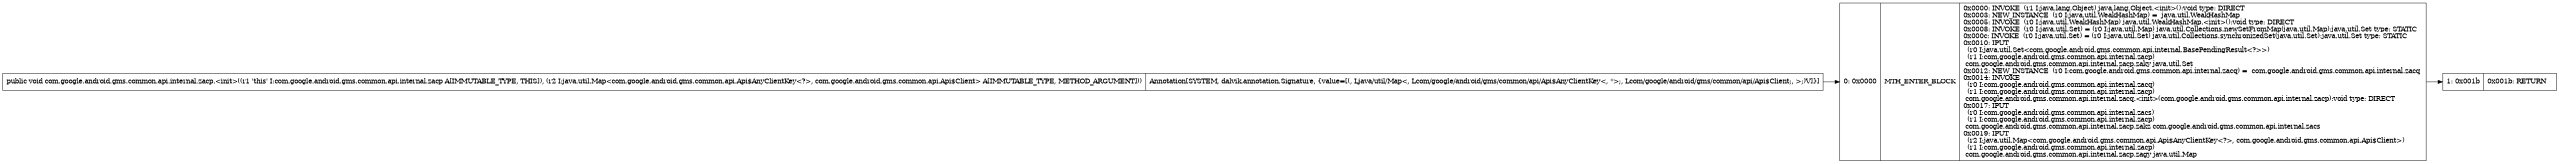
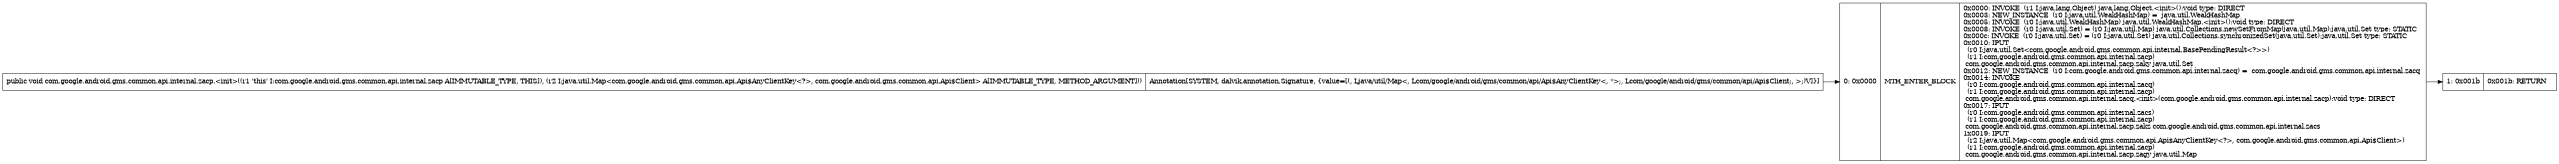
node "0: 0x0000": text "0x0019: IPUT" -> "1x0019: IPUT"
